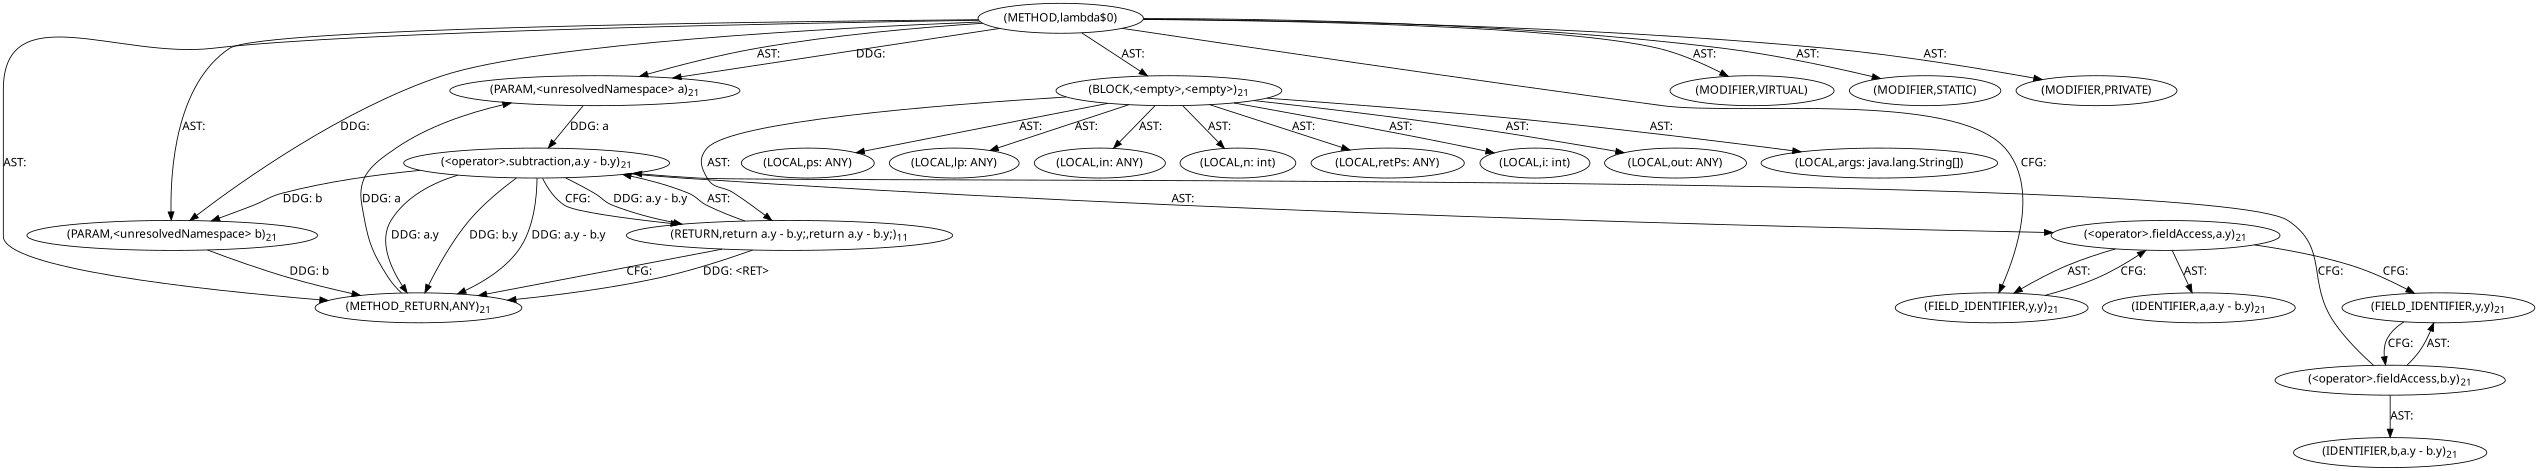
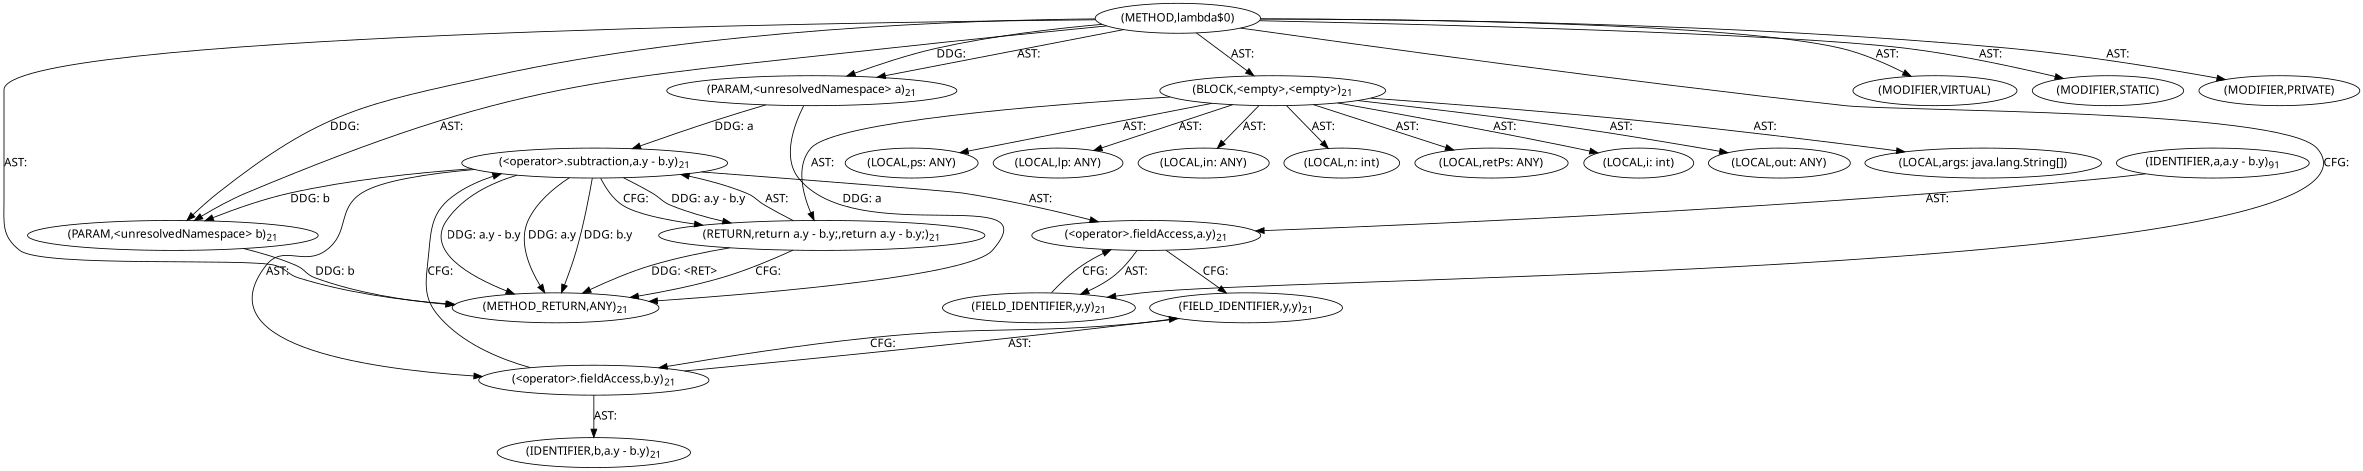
edge "(METHOD_RETURN,ANY)" -> "(PARAM,<unresolvedNamespace> a)": reversed
node "(RETURN,return a.y - b.y;,return a.y - b.y;)": text "11" -> "21"
edge "(<operator>.fieldAccess,a.y)" -> "(IDENTIFIER,a,a.y - b.y)": reversed
edge "(<operator>.subtraction,a.y - b.y)" -> "(<operator>.fieldAccess,b.y)": added, label "AST:"
node "(IDENTIFIER,a,a.y - b.y)": text "21" -> "91"
